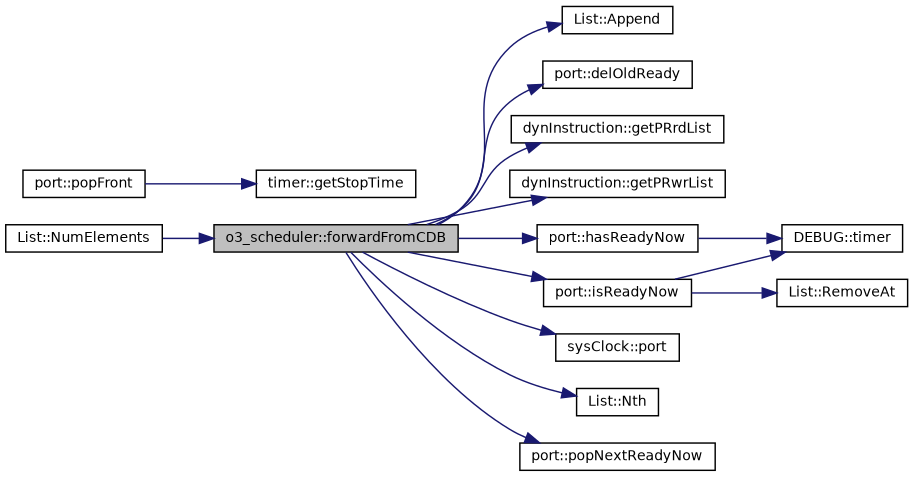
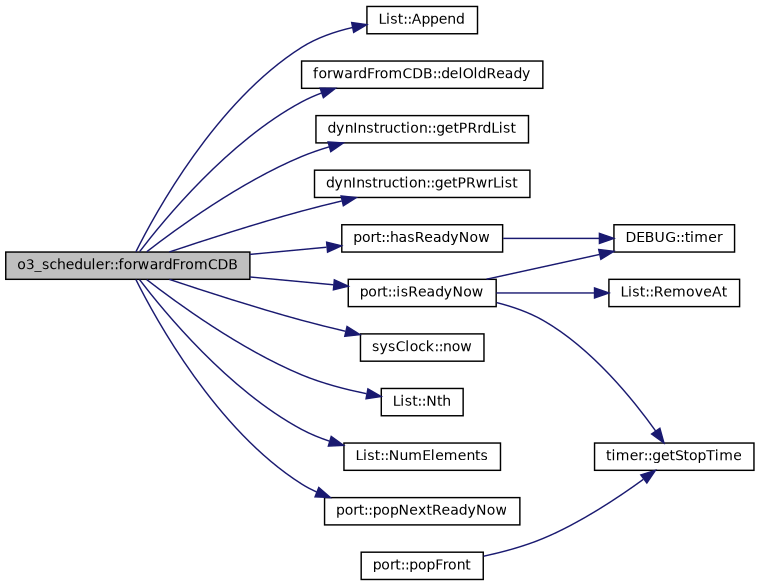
node "port::delOldReady": label "port::delOldReady" -> "forwardFromCDB::delOldReady"
edge "List::NumElements" -> "o3_scheduler::forwardFromCDB": reversed
node "sysClock::port": label "sysClock::port" -> "sysClock::now"
edge "port::isReadyNow" -> "timer::getStopTime": added
